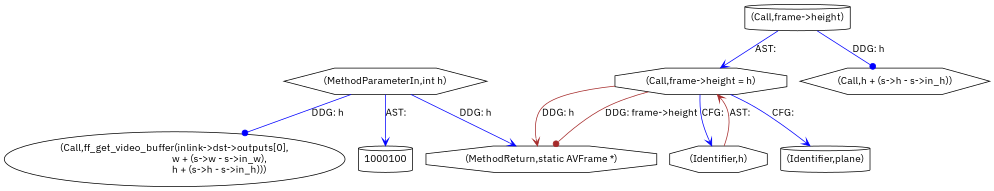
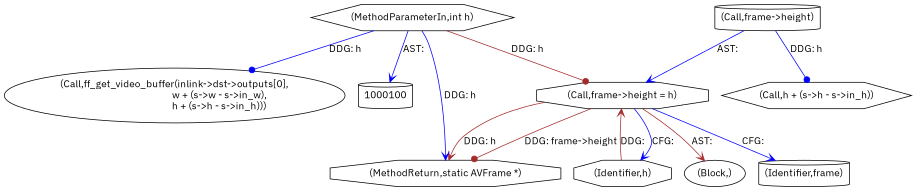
edge "(MethodParameterIn,int h)" -> "(Call,frame->height = h)": added, label "DDG: h"
edge "(Identifier,h)" -> "(Call,frame->height = h)": label "AST: " -> "DDG: "
node "(Identifier,plane)": label "(Identifier,plane)" -> "(Identifier,frame)"
node "(Block,)": added
